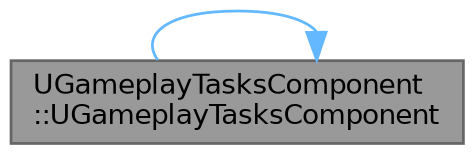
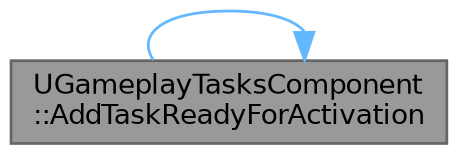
node "UGameplayTasksComponent ::UGameplayTasksComponent": label "UGameplayTasksComponent ::UGameplayTasksComponent" -> "UGameplayTasksComponent ::AddTaskReadyForActivation"
